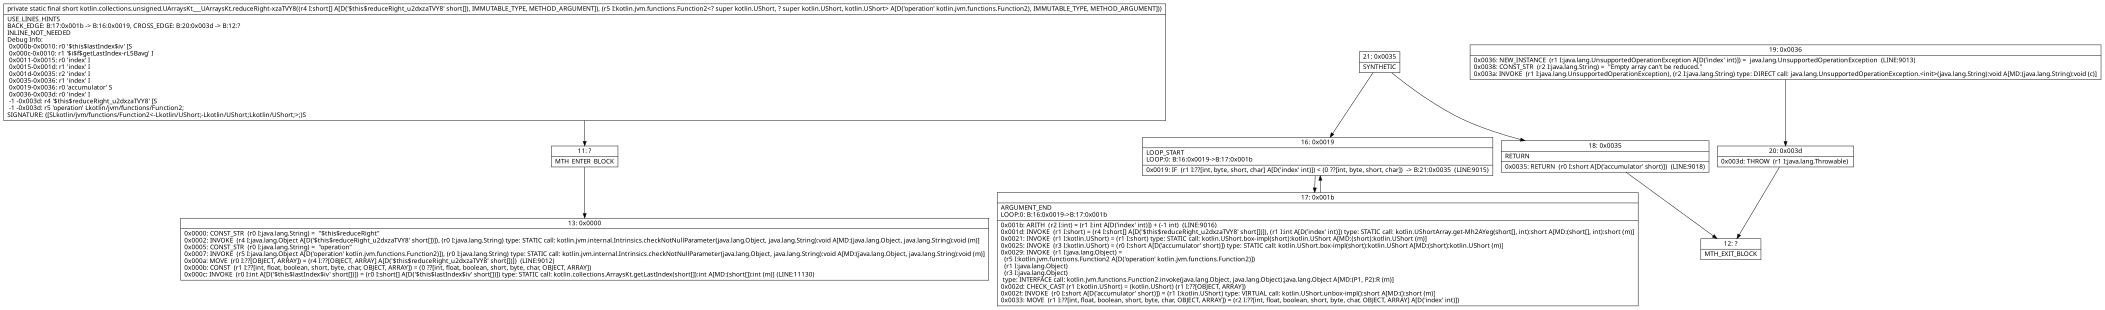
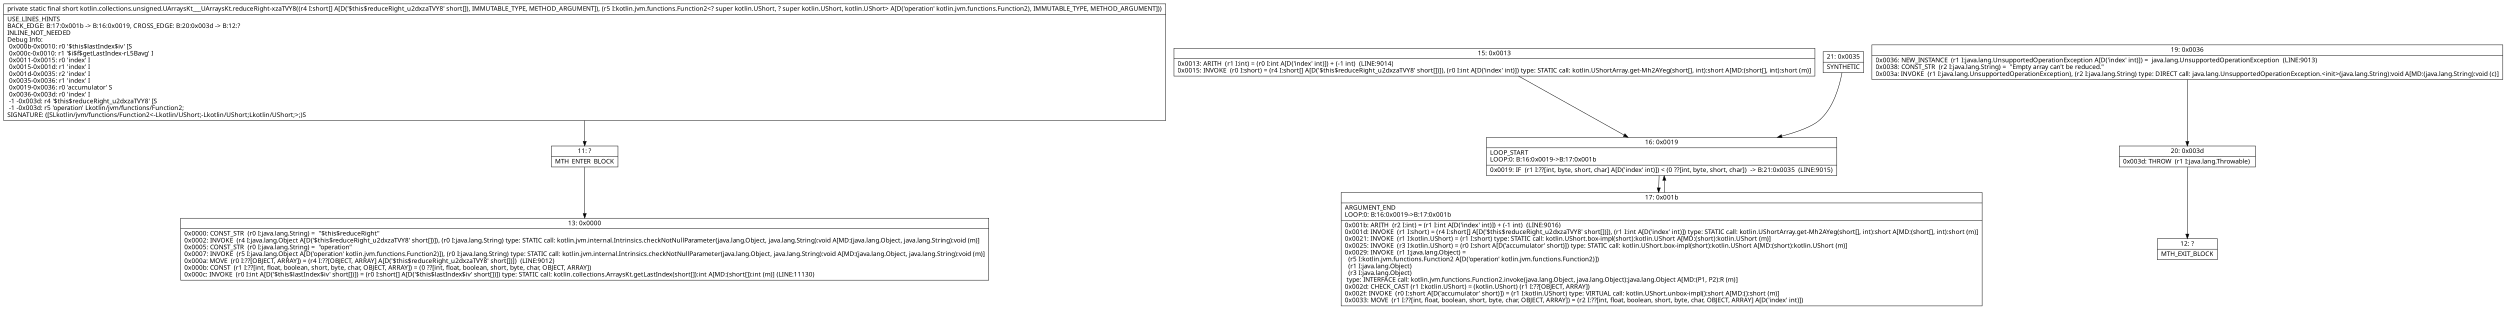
node "15: 0x0013": added
node "18: 0x0035": removed
